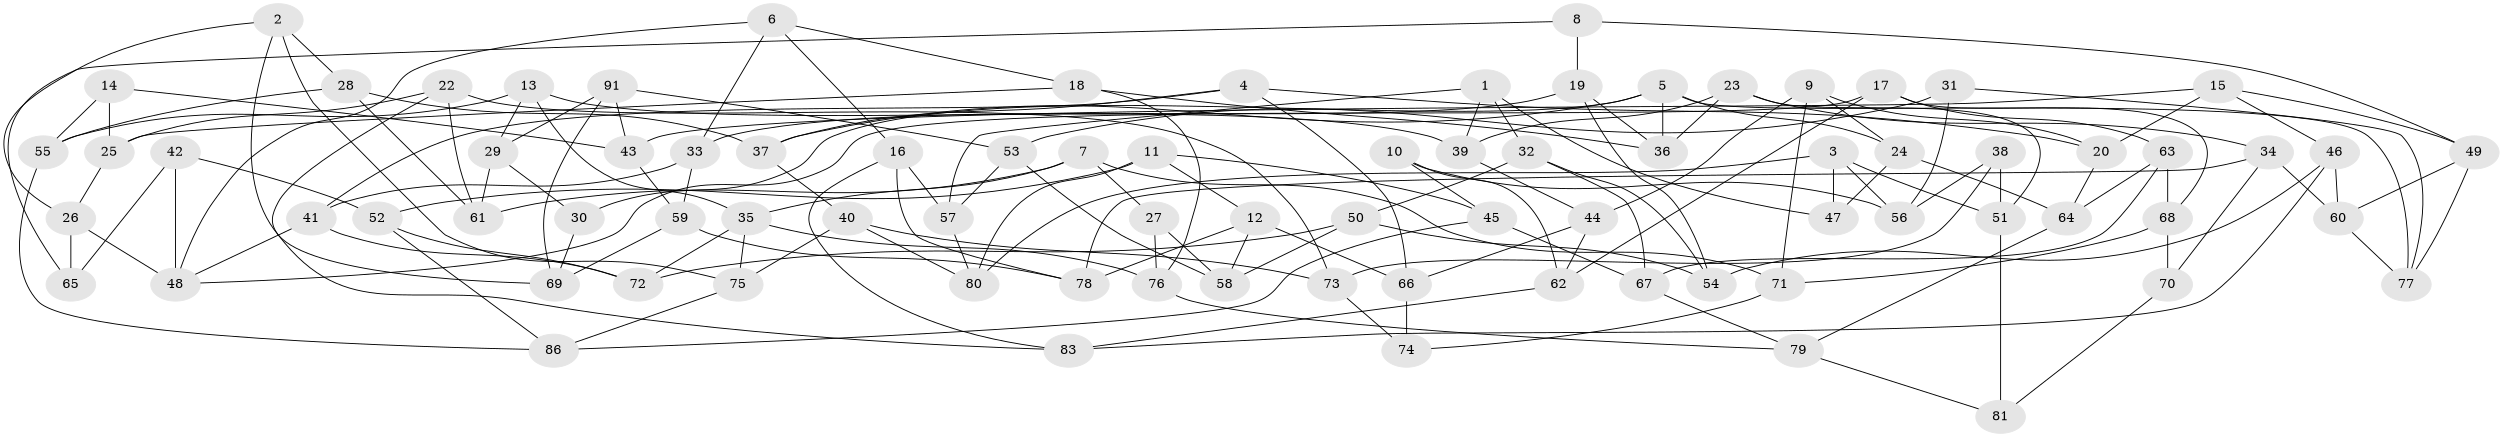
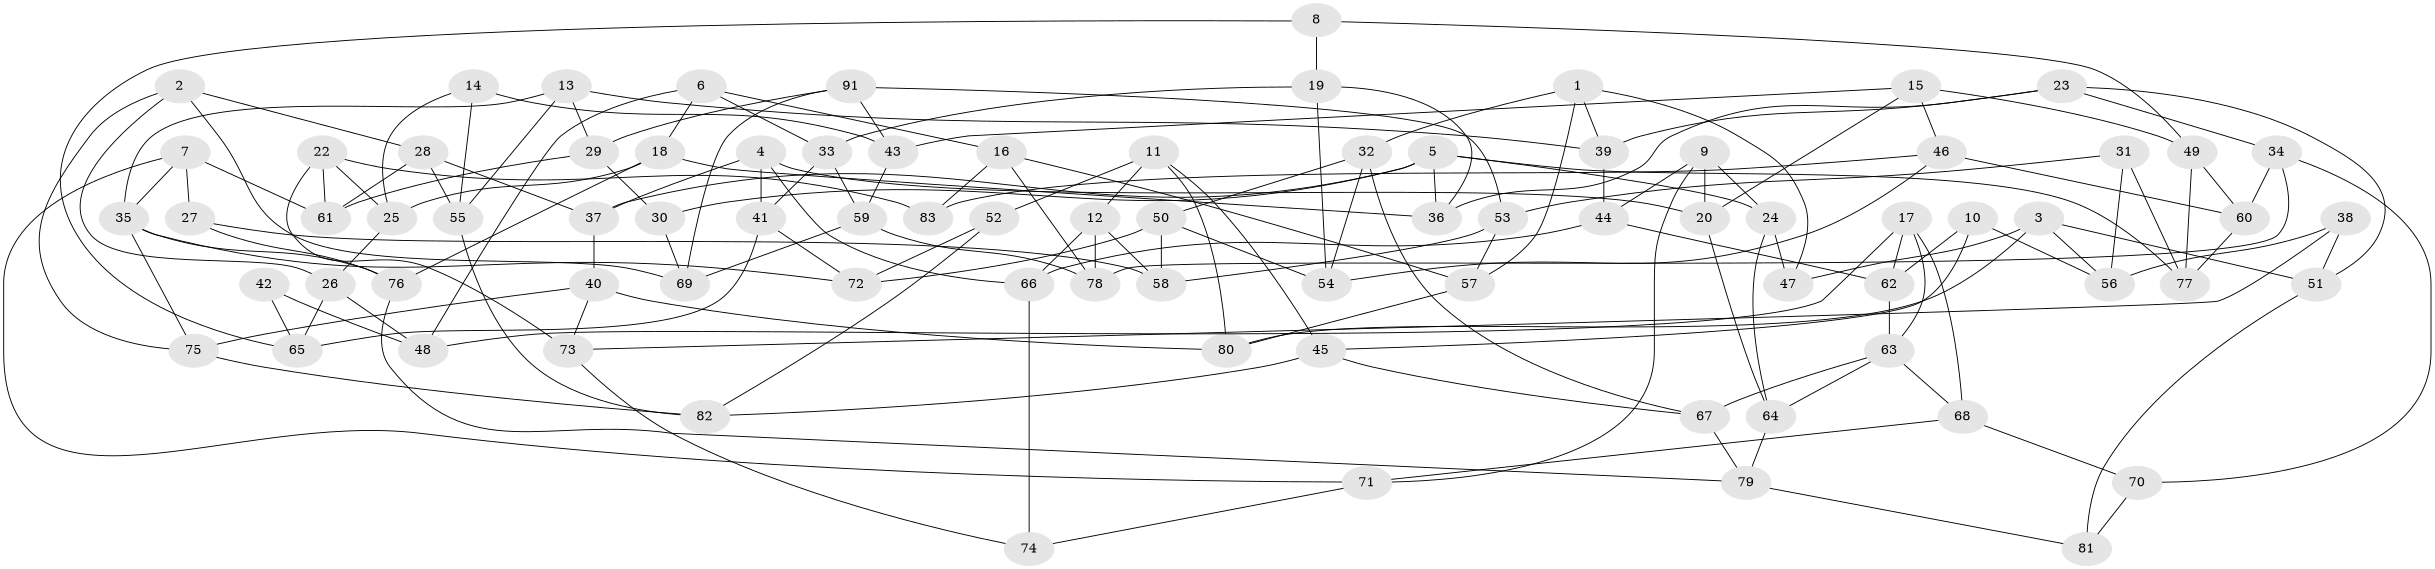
edge "42" -- "52": removed
edge "41" -- "48": now "41" -- "65"
edge "62" -- "83": now "62" -- "63"
node "86": label "86" -> "82"
